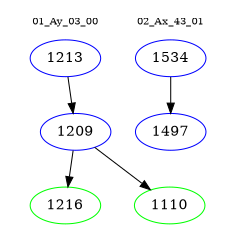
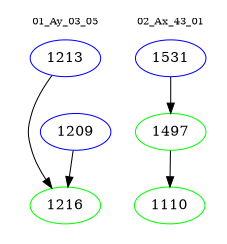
cluster "01_Ay_03_00": label "01_Ay_03_00" -> "01_Ay_03_05"
node "1534": label "1534" -> "1531"
edge "1213" -> "1209": now "1213" -> "1216"
node "1497": color blue -> green
edge "1209" -> "1110": now "1497" -> "1110"
